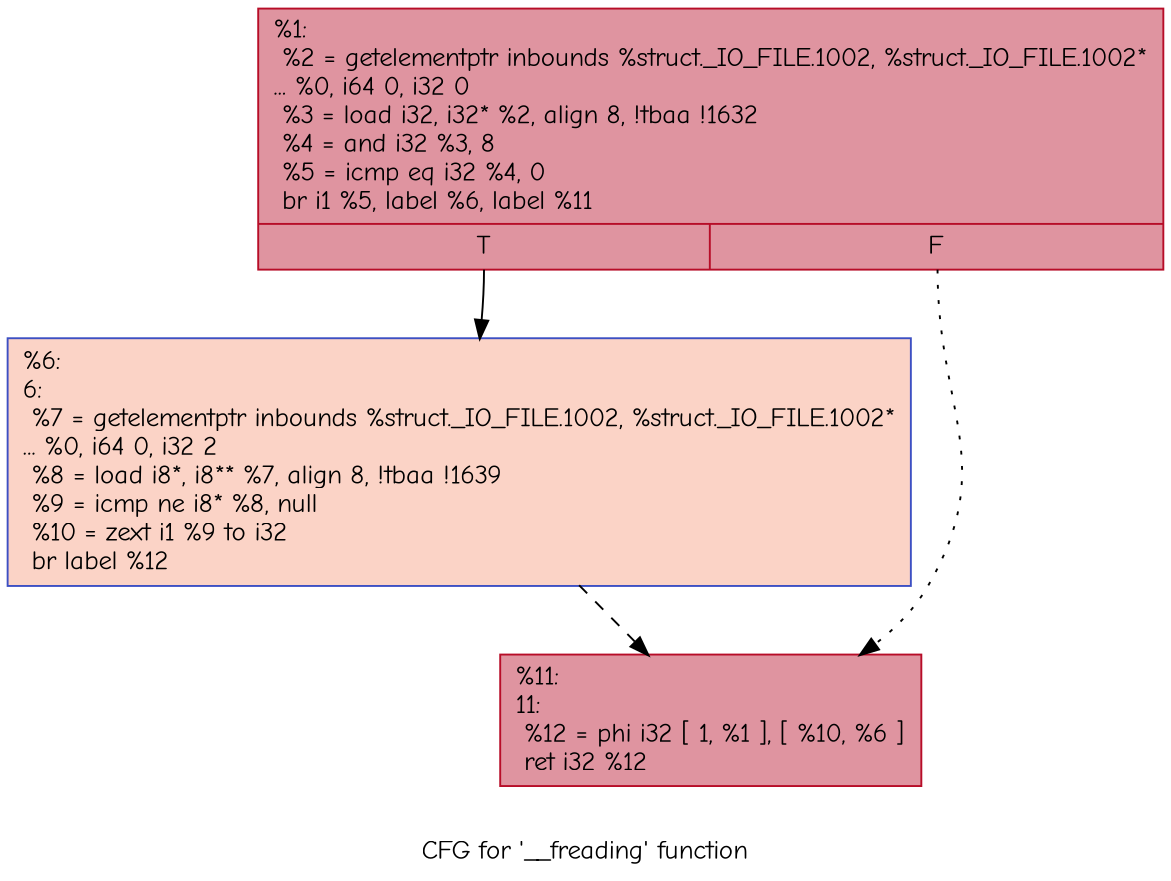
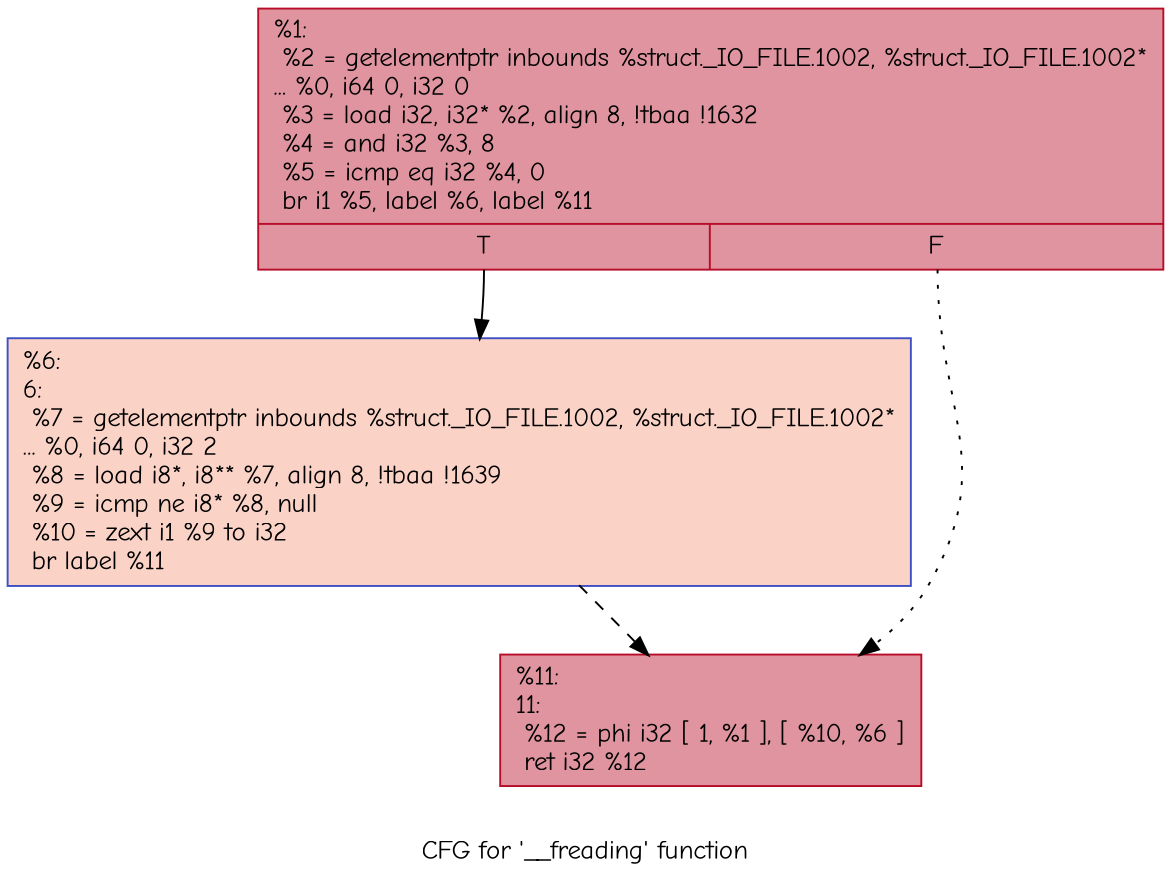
node "%6:": text "br label %12" -> "br label %11"
